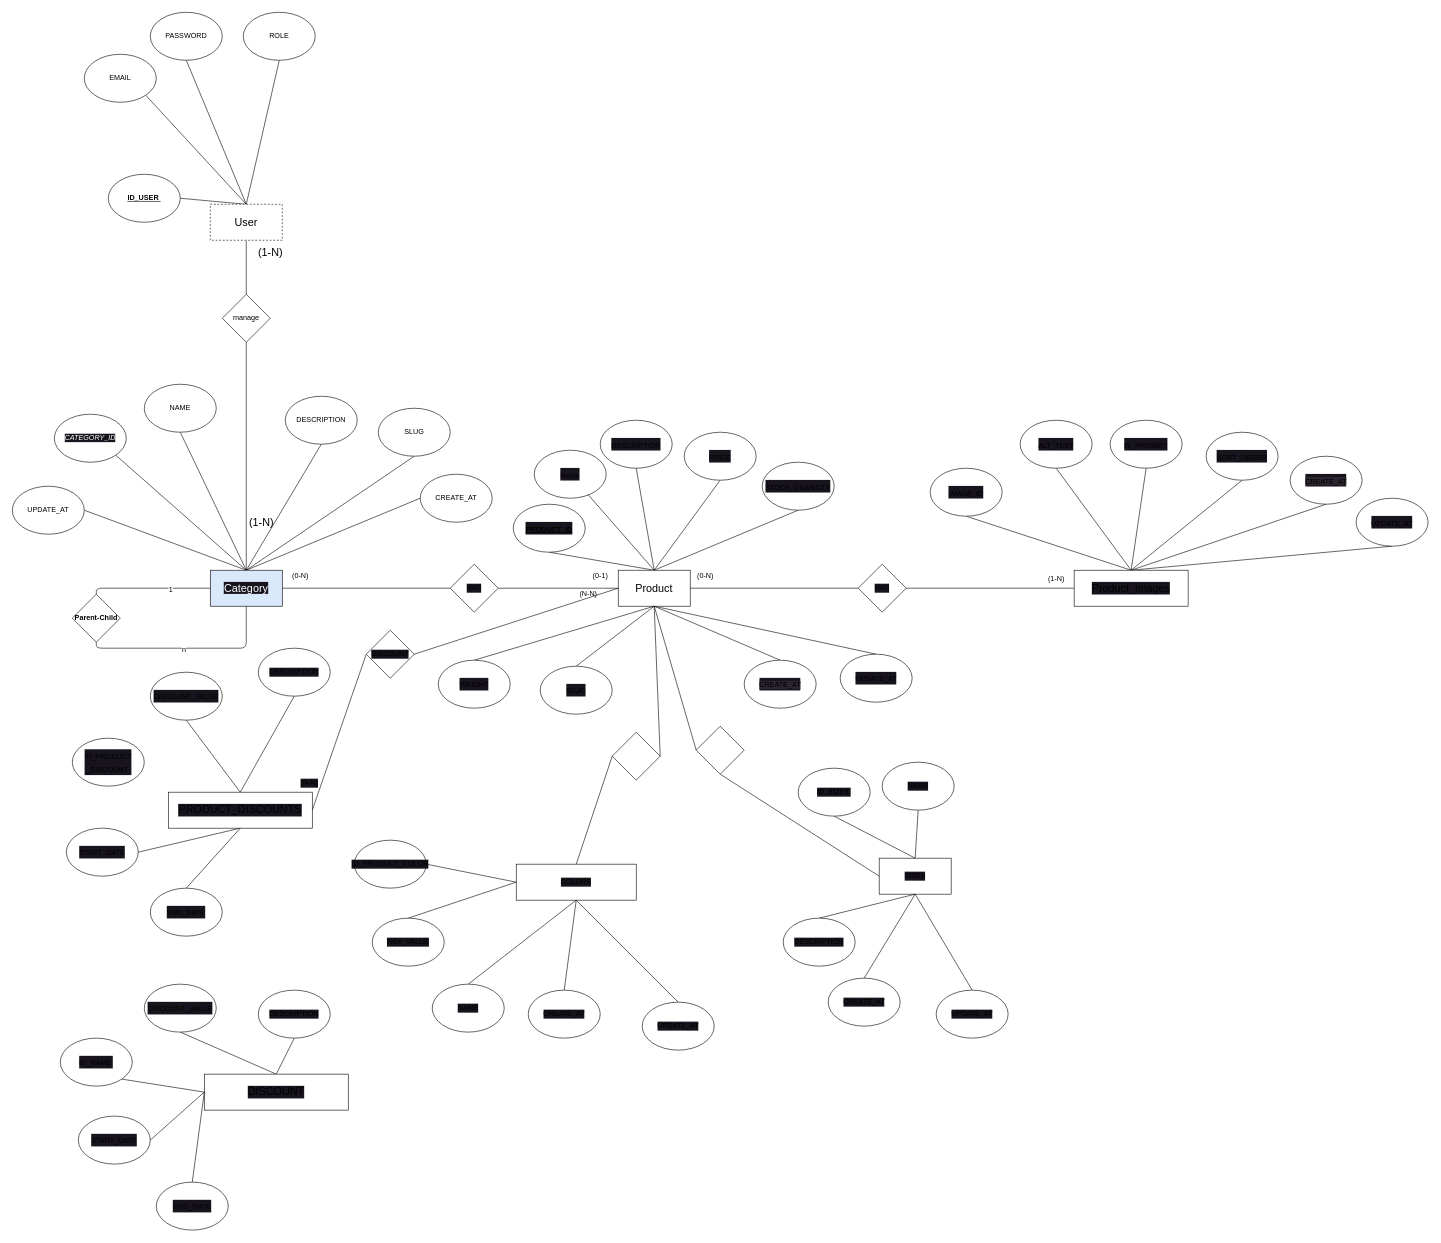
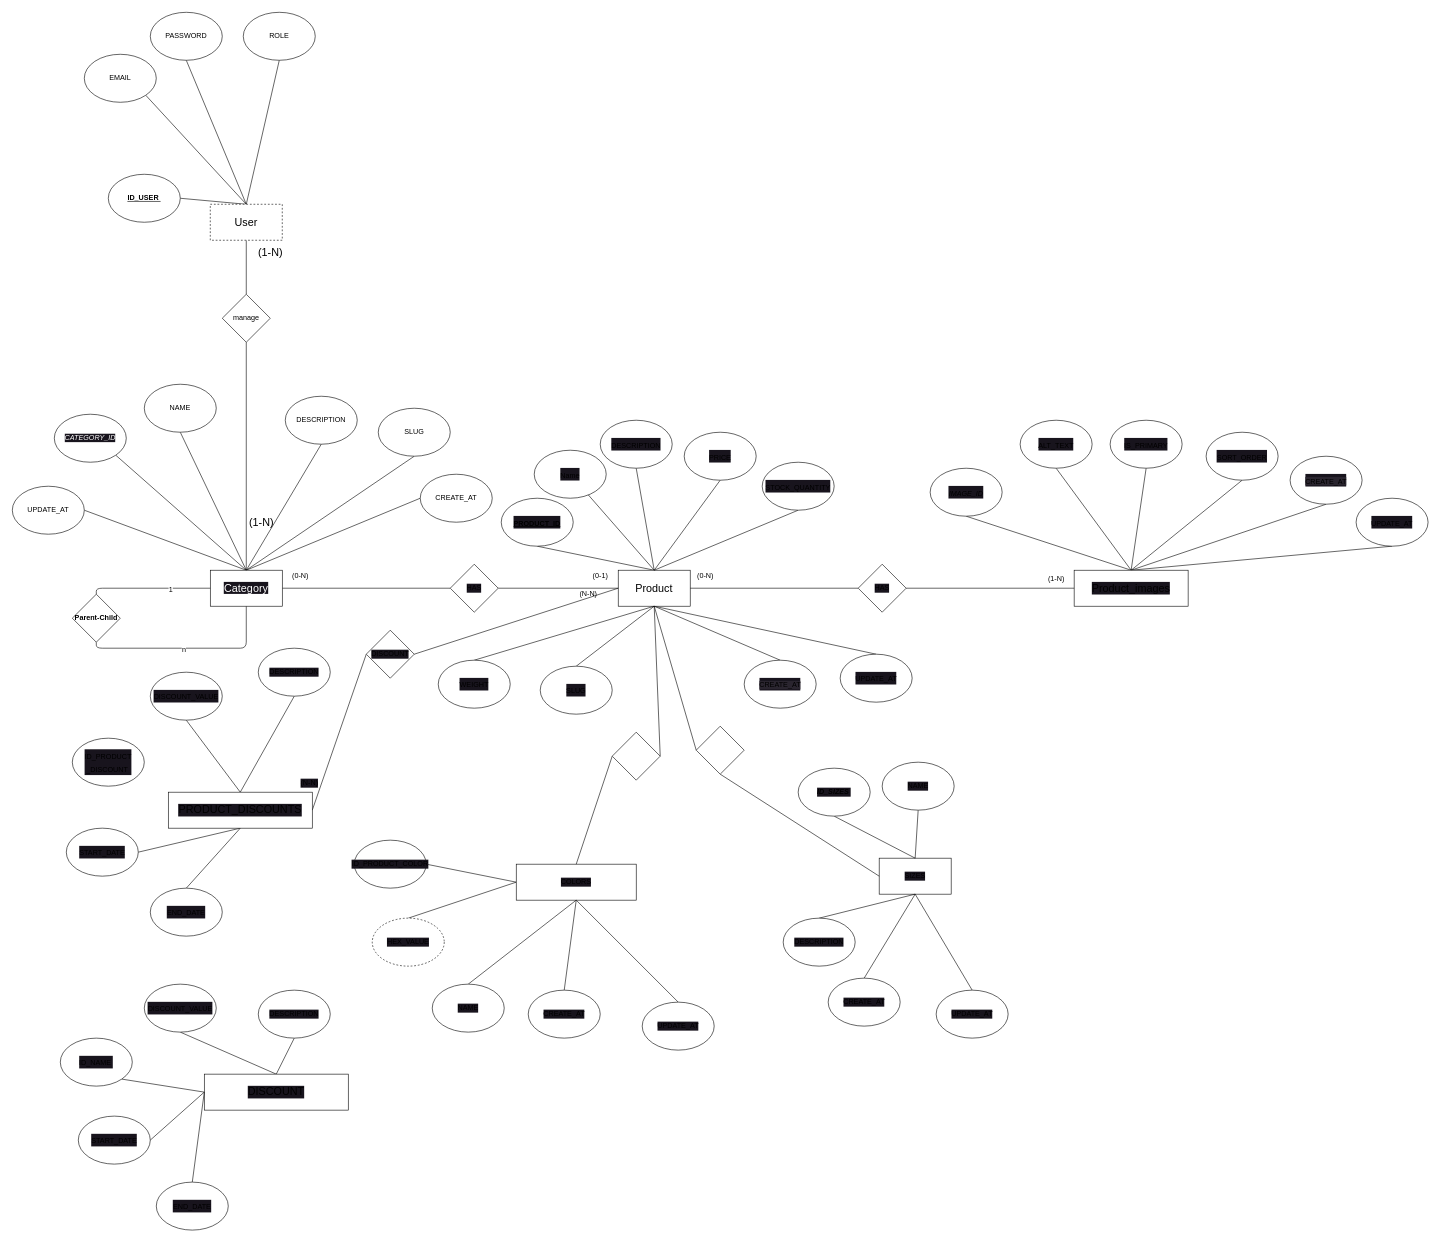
node "PRODUCT_ID": moved (549, 528) -> (537, 522)
node "Category": fillcolor #dae8fc -> #ffffff
node "HEX_VALUE": style solid -> dashed
